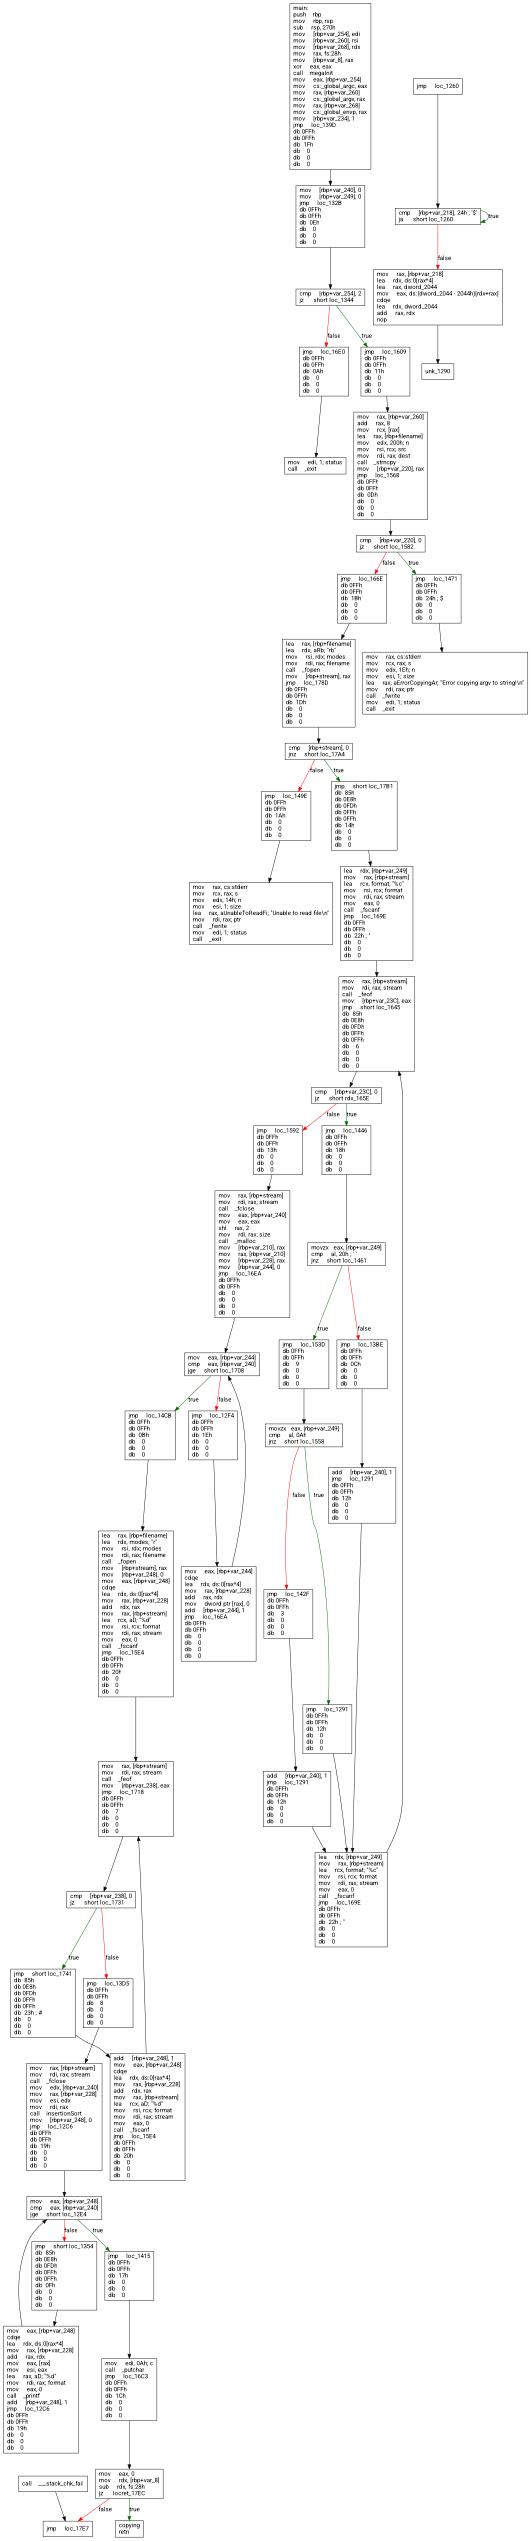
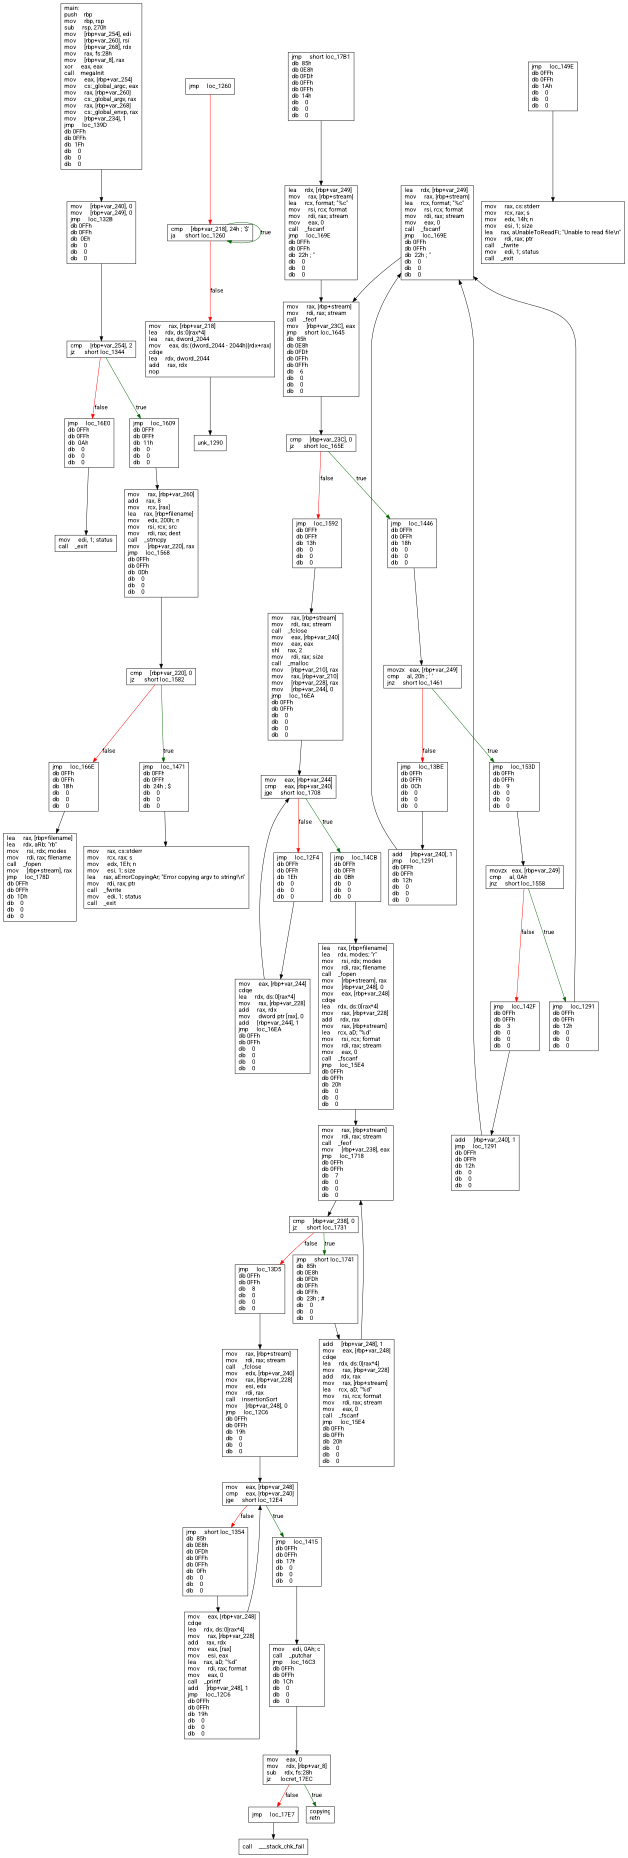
edge "jmp     loc_1260" -> "cmp     [rbp+var_218], 24h ; '$' ja      short loc_1260": color black -> red
node "cmp     [rbp+stream], 0 jnz     short loc_17A4": removed
node "cmp     [rbp+var_23C], 0 jz      short rdx_165E": label "cmp     [rbp+var_23C], 0 jz      short rdx_165E" -> "cmp     [rbp+var_23C], 0 jz      short loc_165E"
edge "call    ___stack_chk_fail" -> "jmp     loc_17E7": reversed
